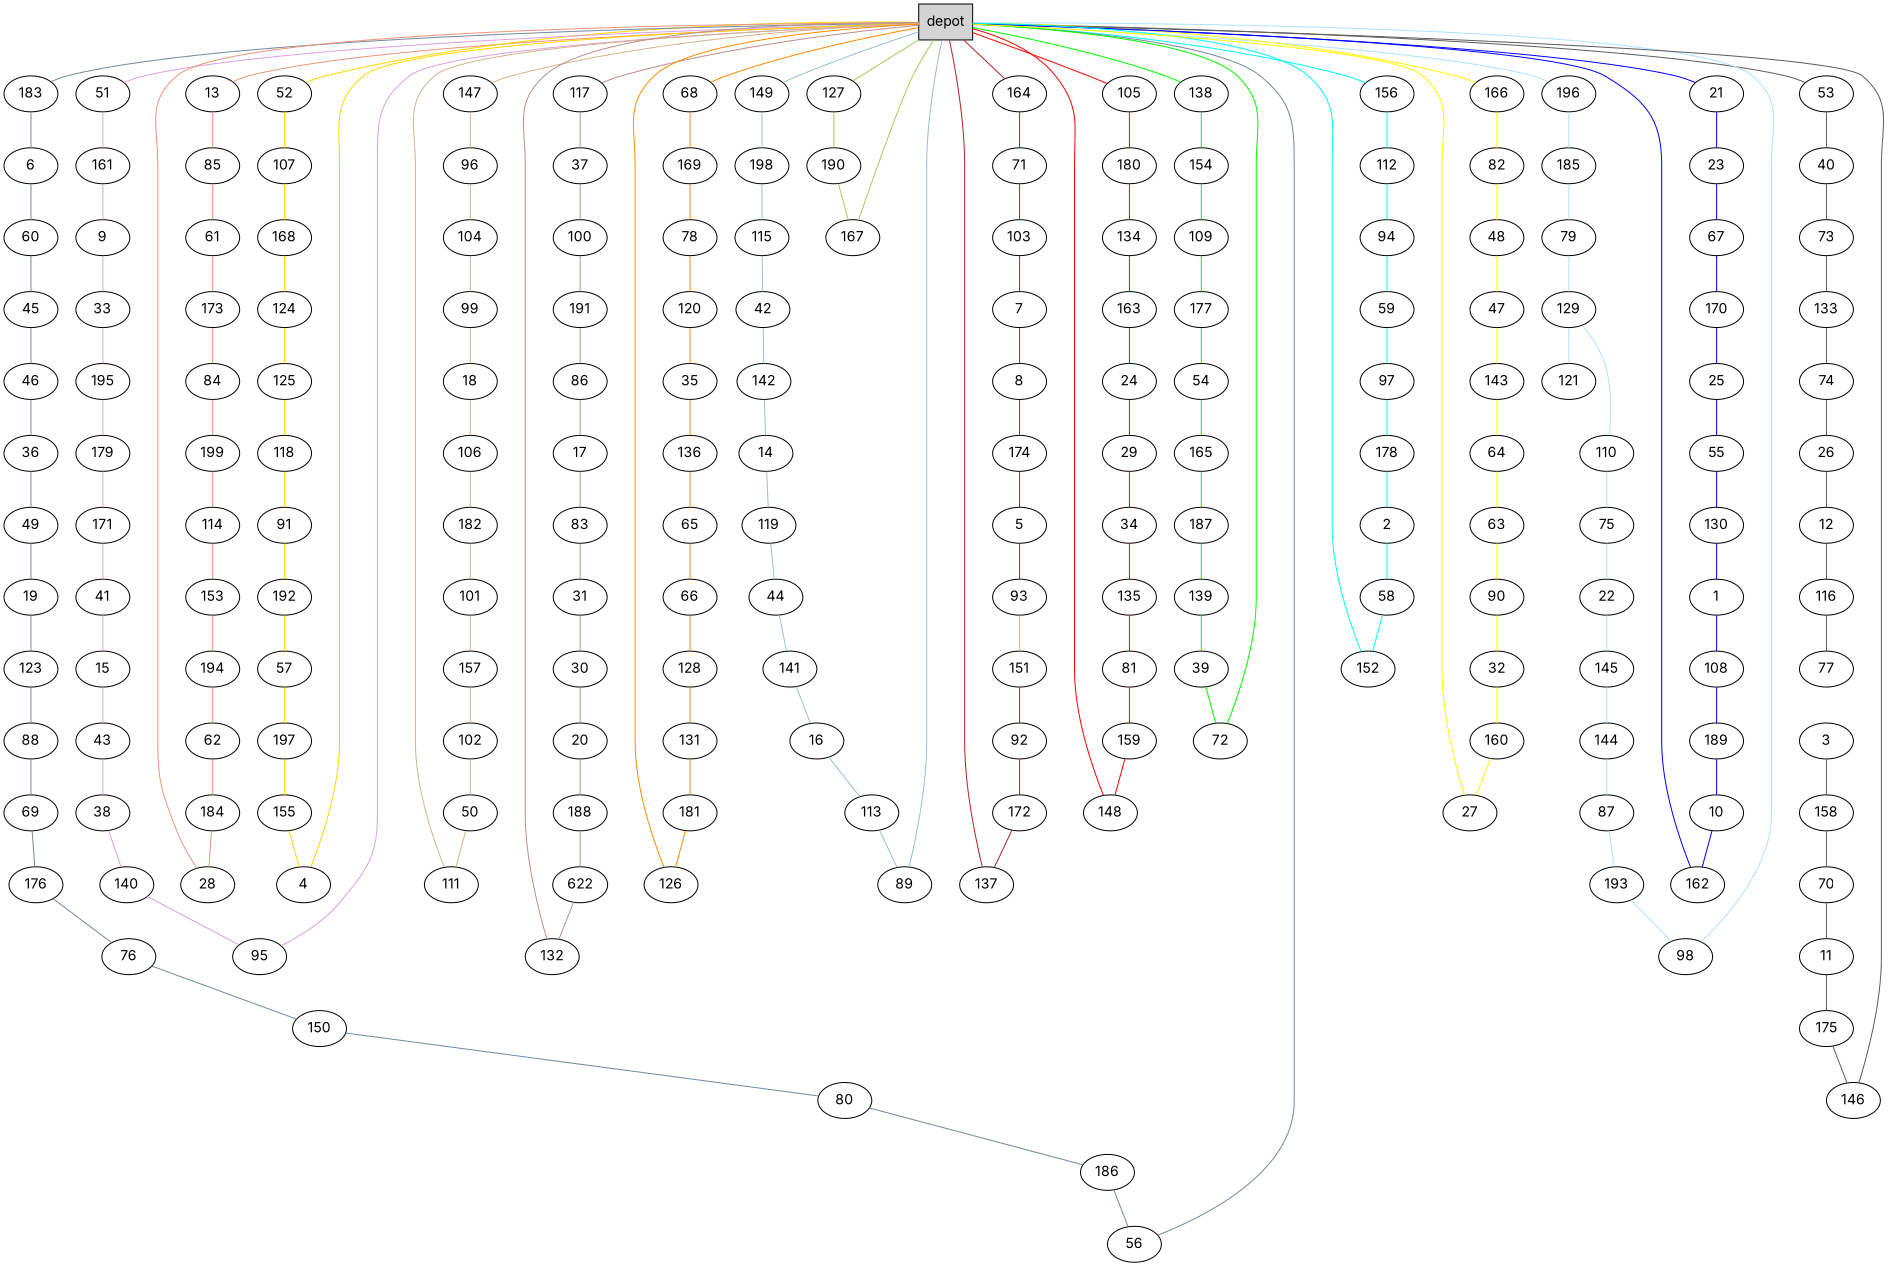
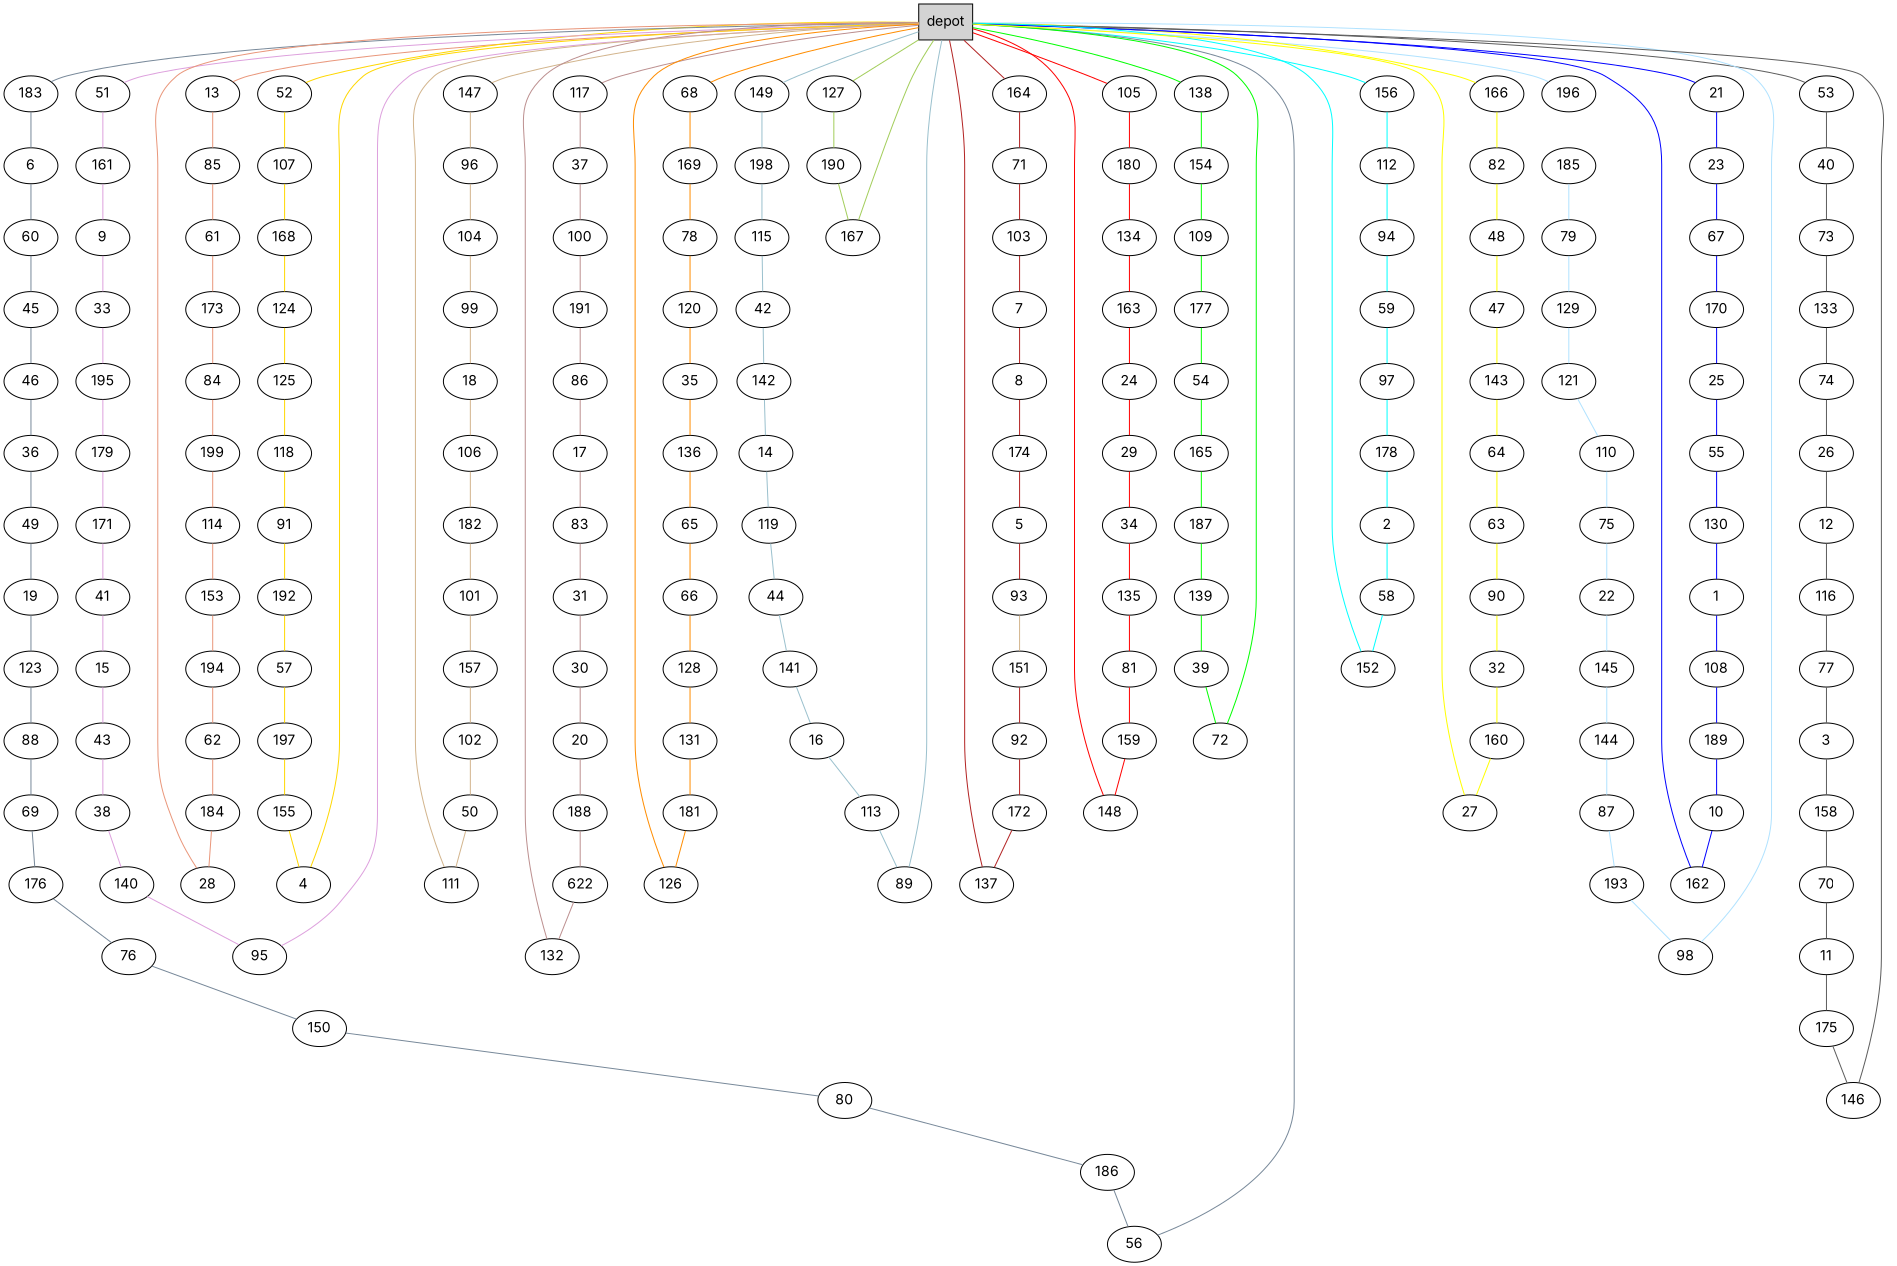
edge "196" -- "185": removed
edge "129" -- "110": now "121" -- "110"
edge "77" -- "3": added
